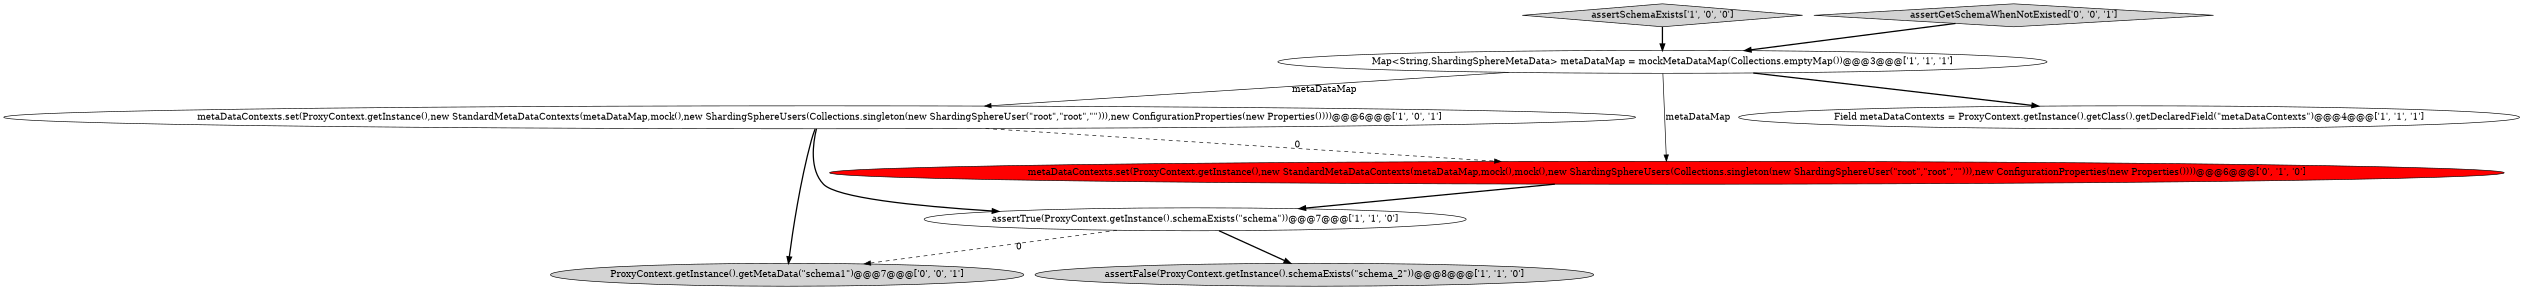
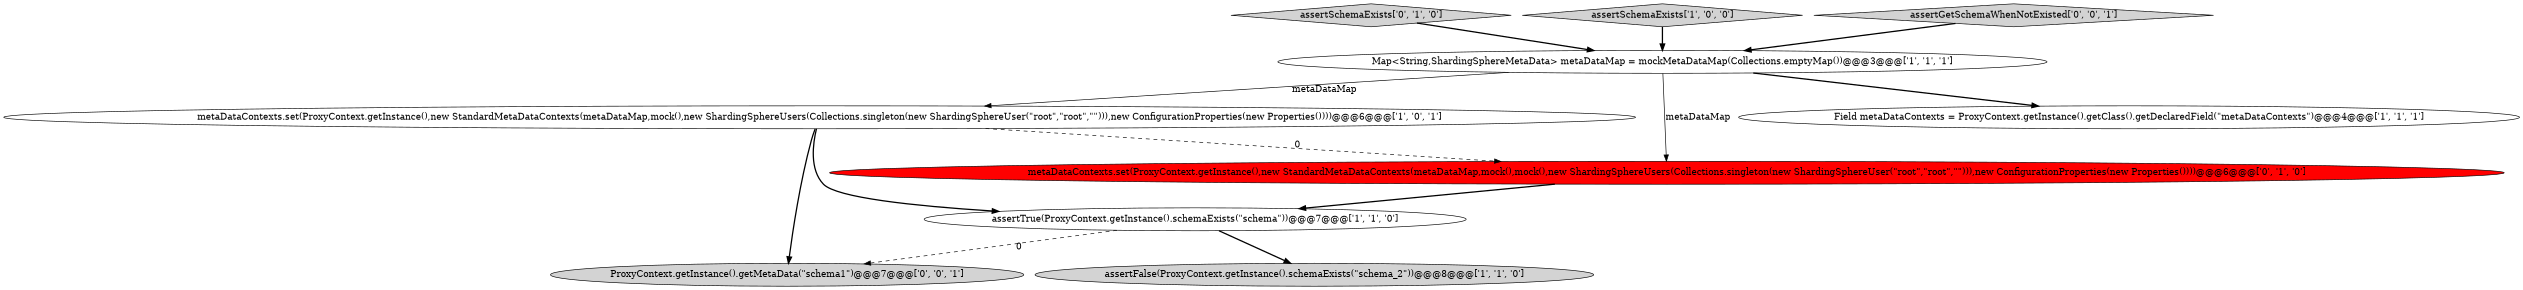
node "assertSchemaExists['0', '1', '0']": added
